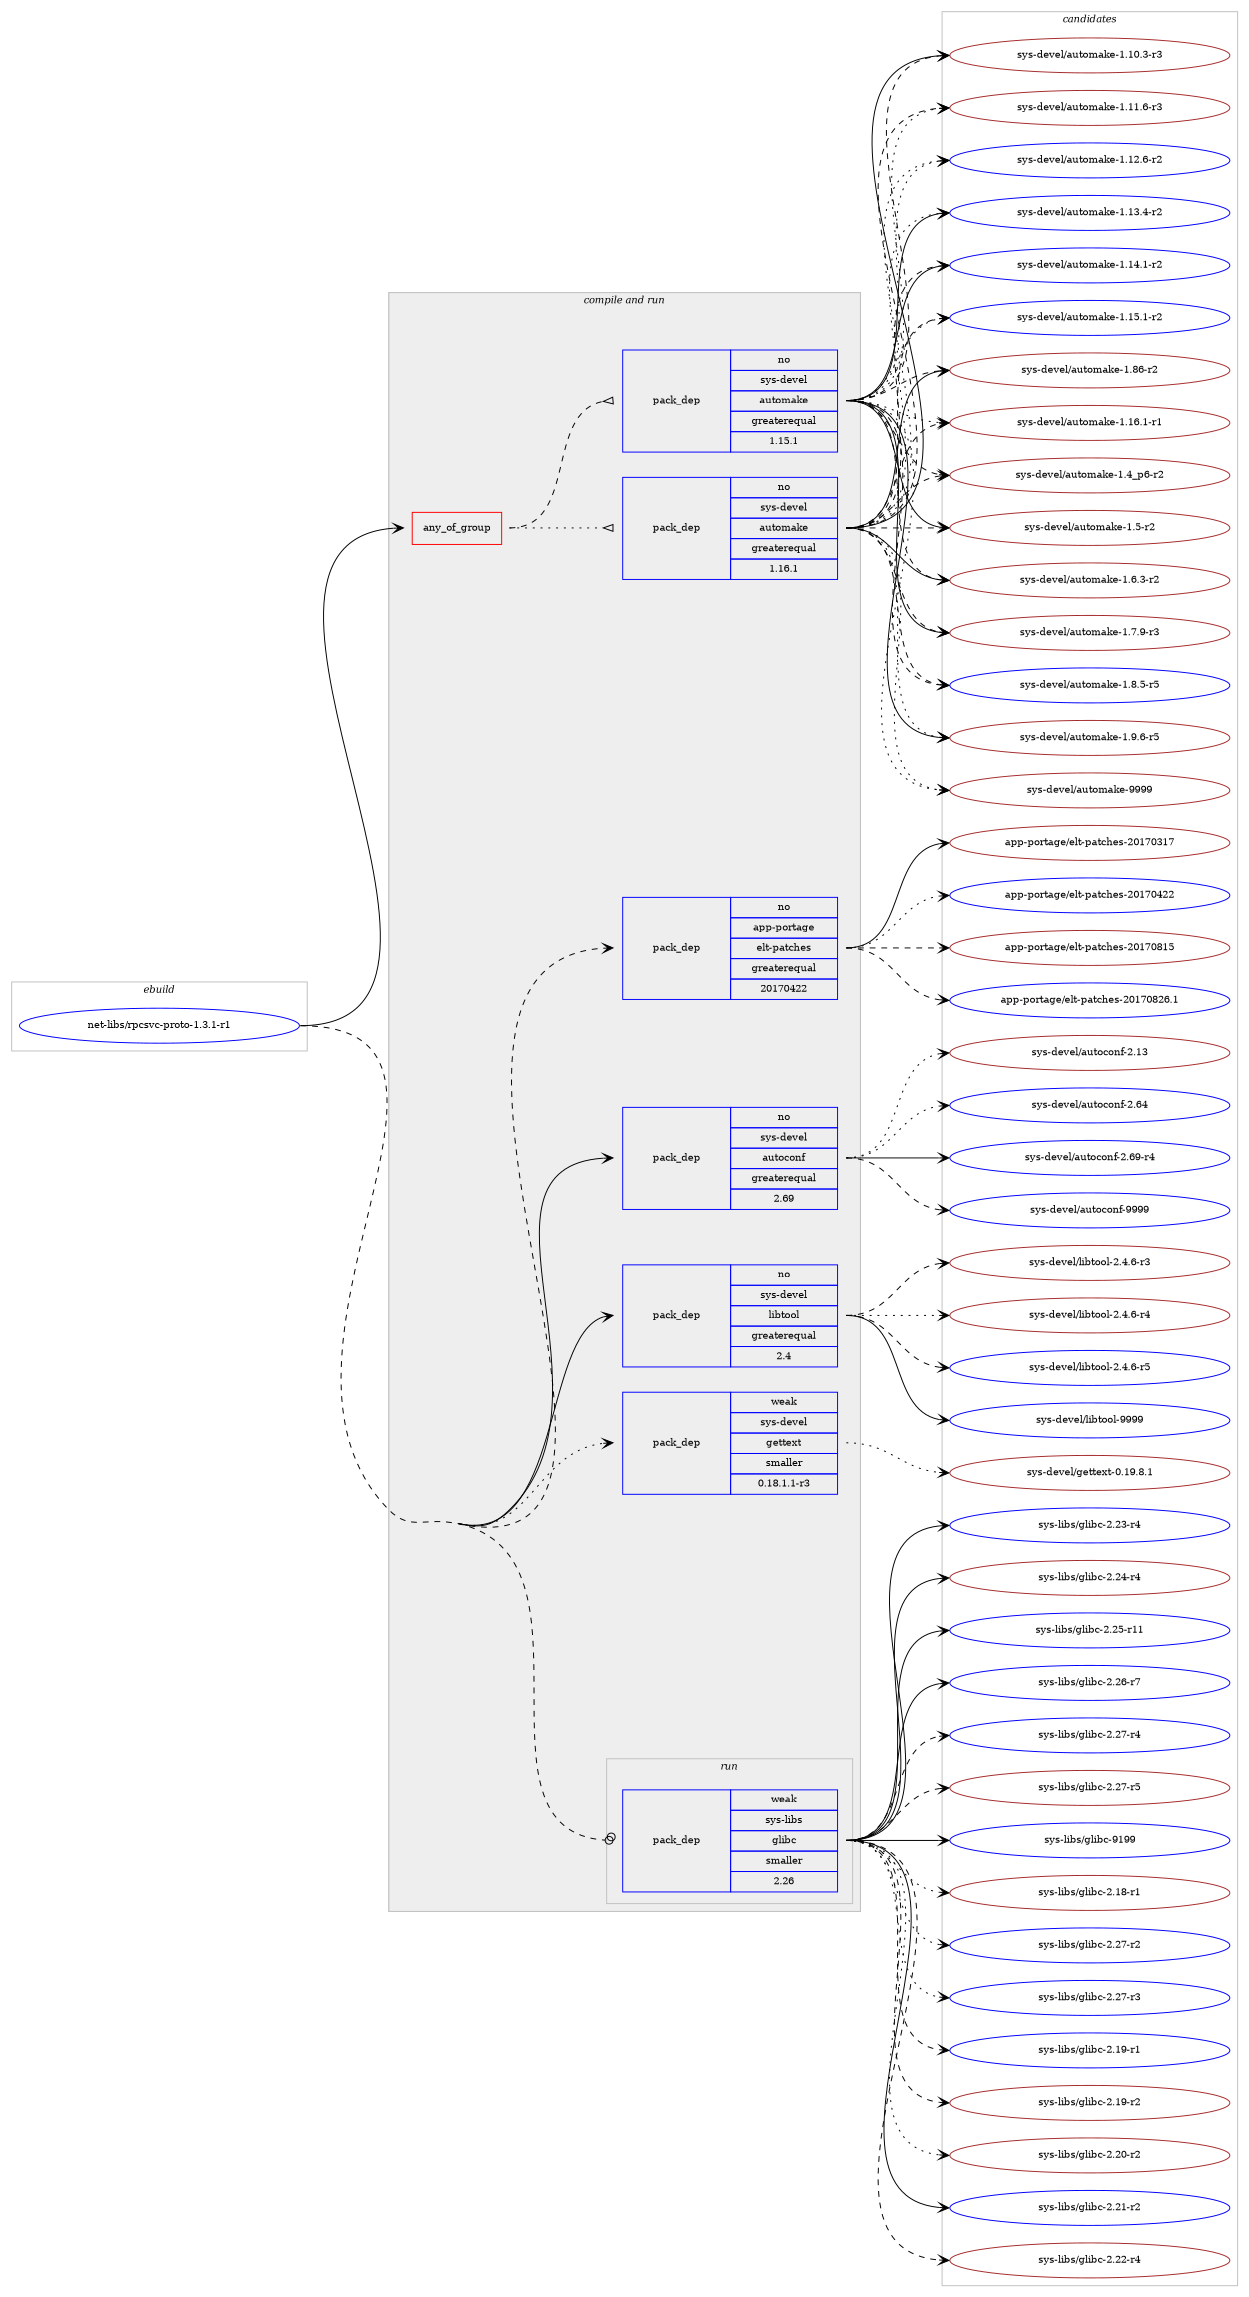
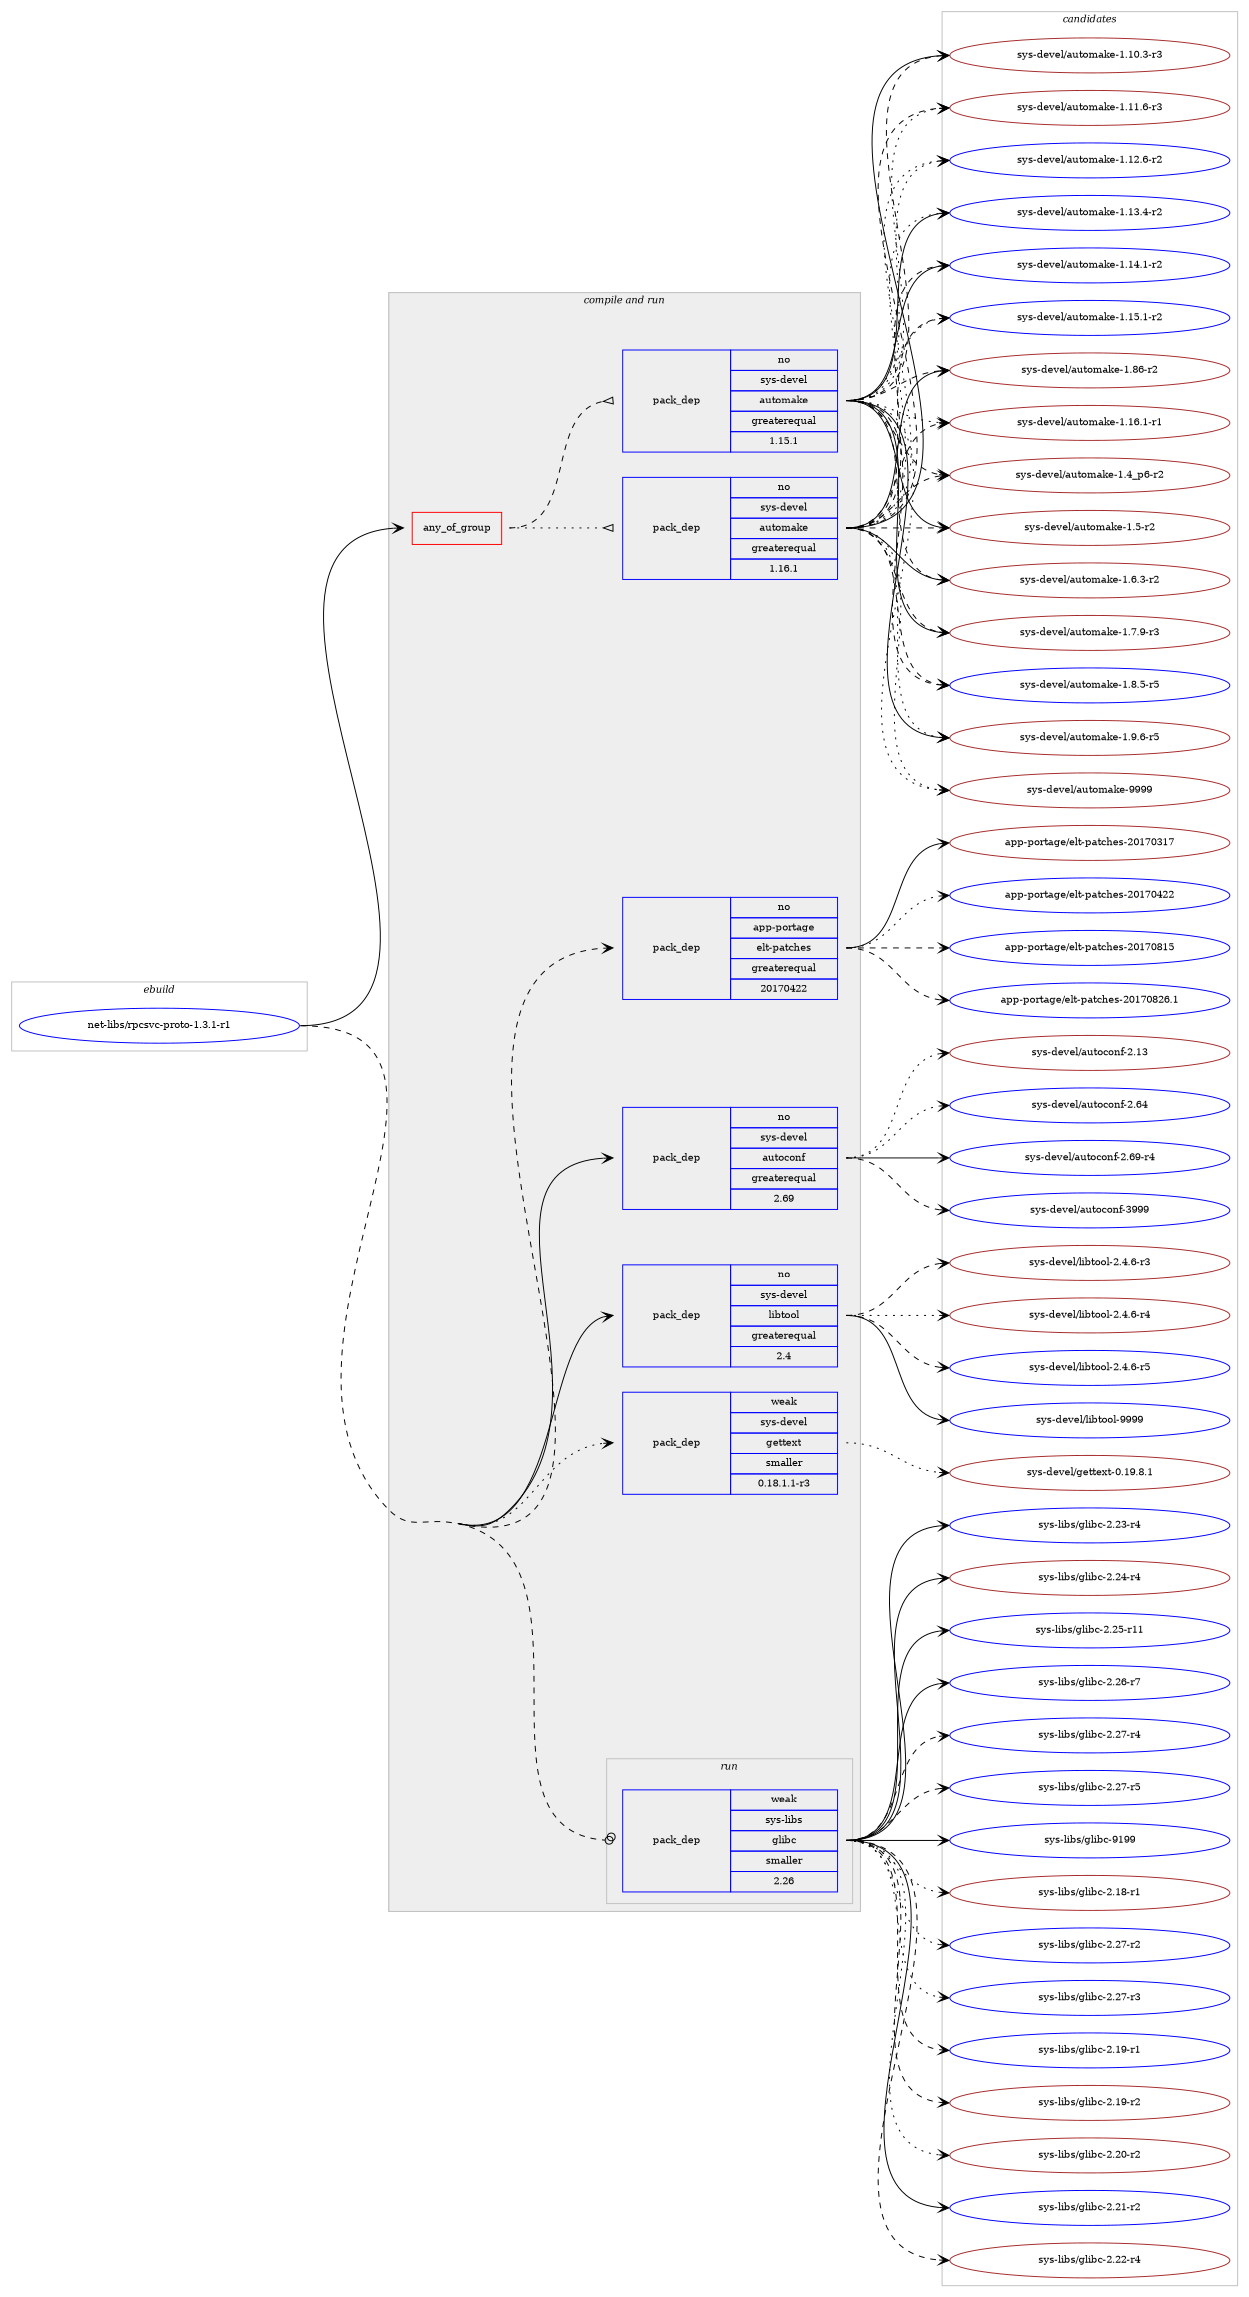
node "app-portage/elt-patches-20170815": color brown -> blue
node "sys-devel/autoconf-9999": label "sys-devel/autoconf-9999" -> "sys-devel/autoconf-3999"
node "sys-libs/glibc-2.27-r5": color brown -> blue
